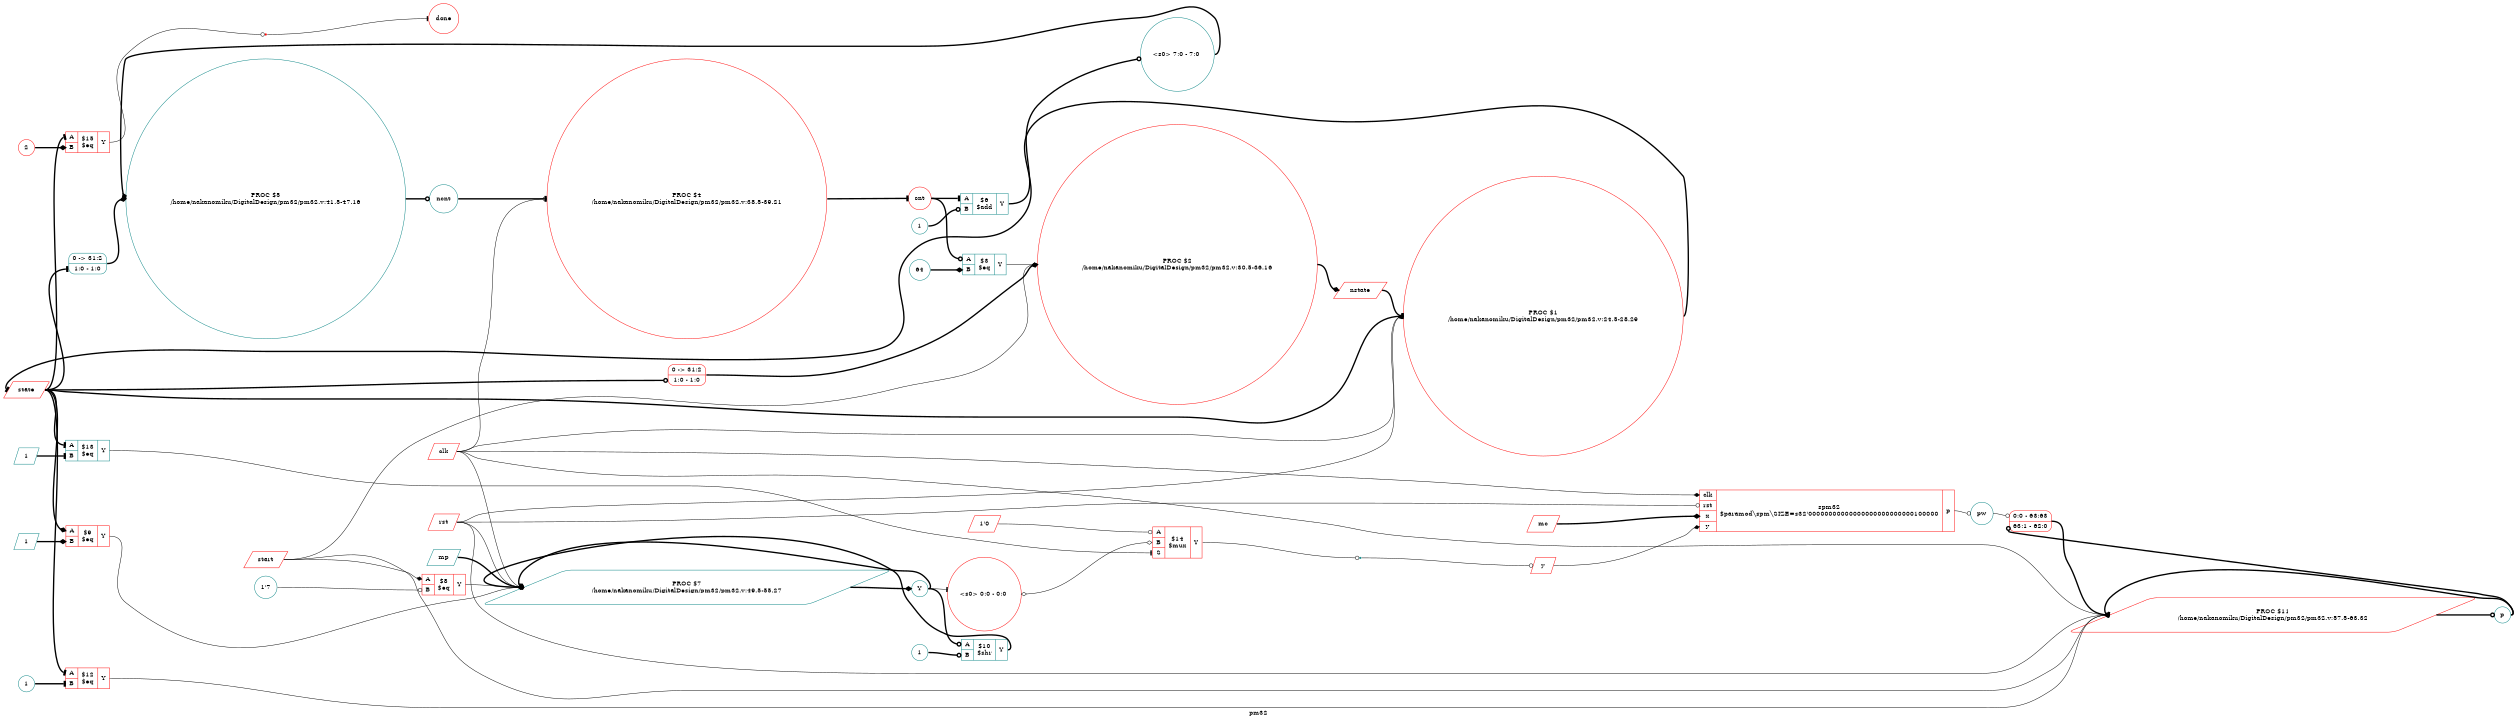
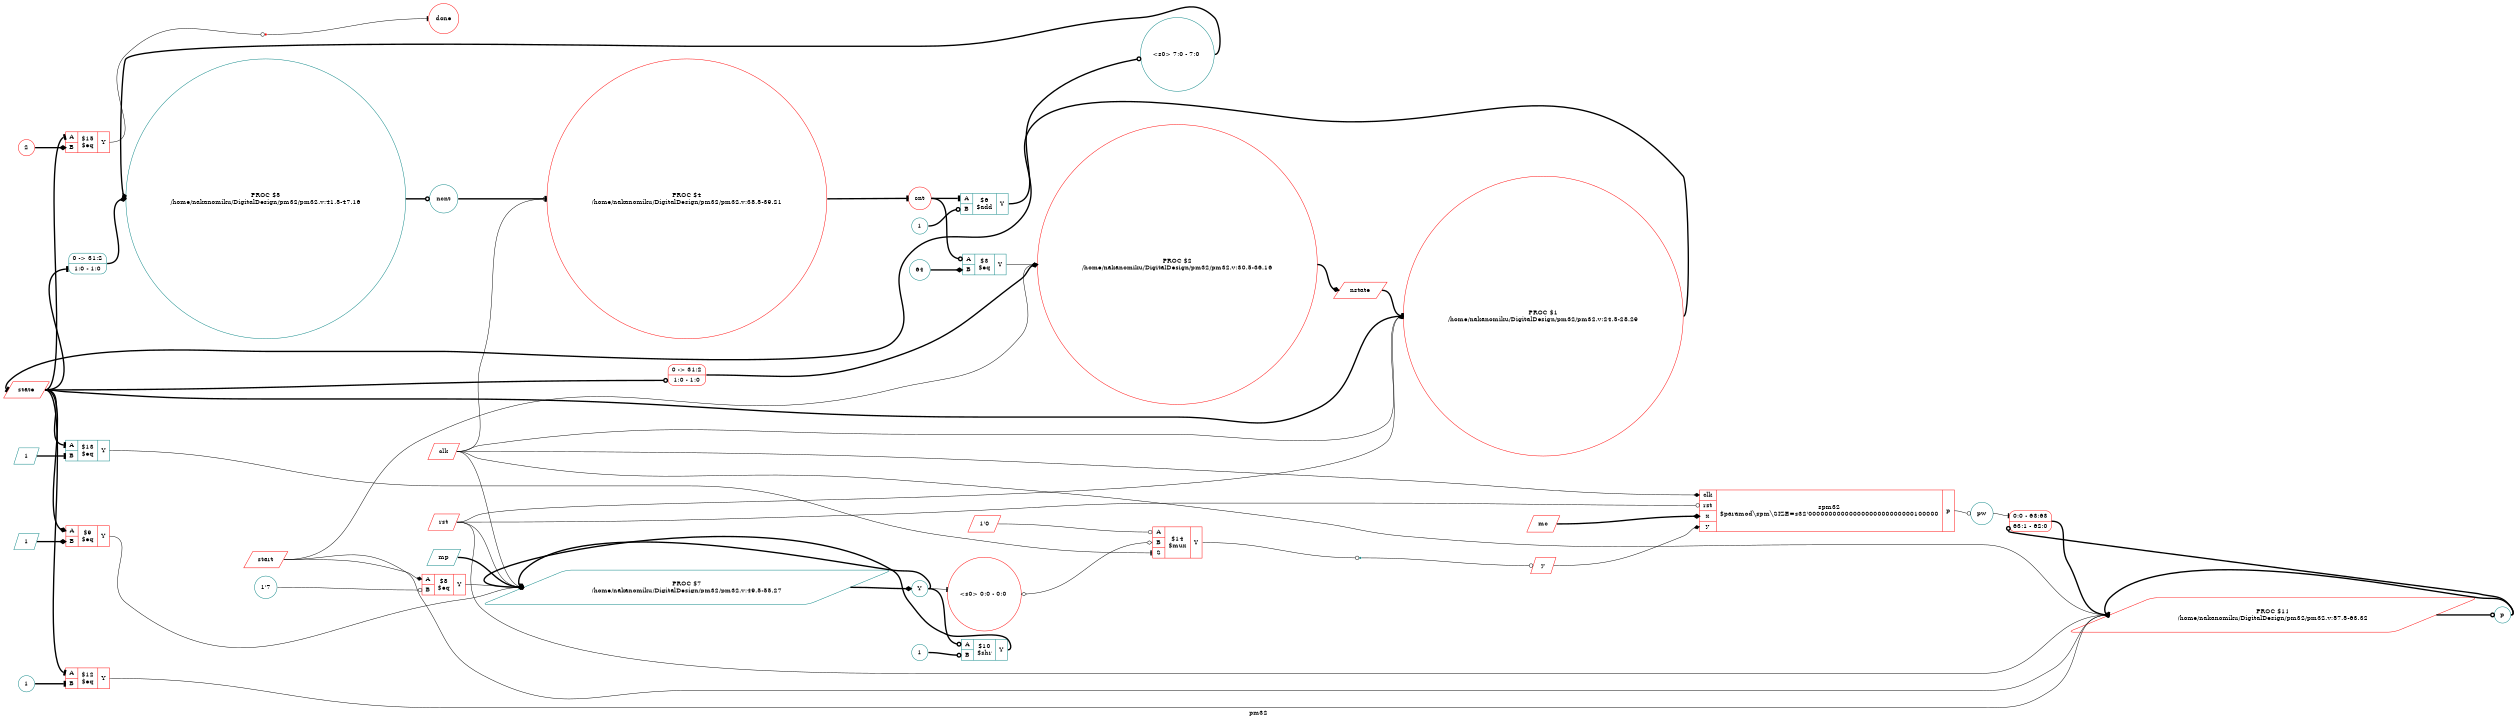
edge "pw" -> "0:0 - 63:63": arrowhead odot -> tee
